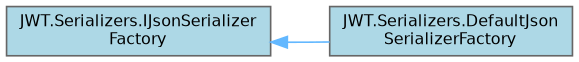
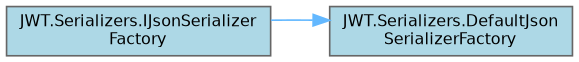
edge "JWT.Serializers.DefaultJson SerializerFactory" -> "JWT.Serializers.IJsonSerializer Factory": reversed
